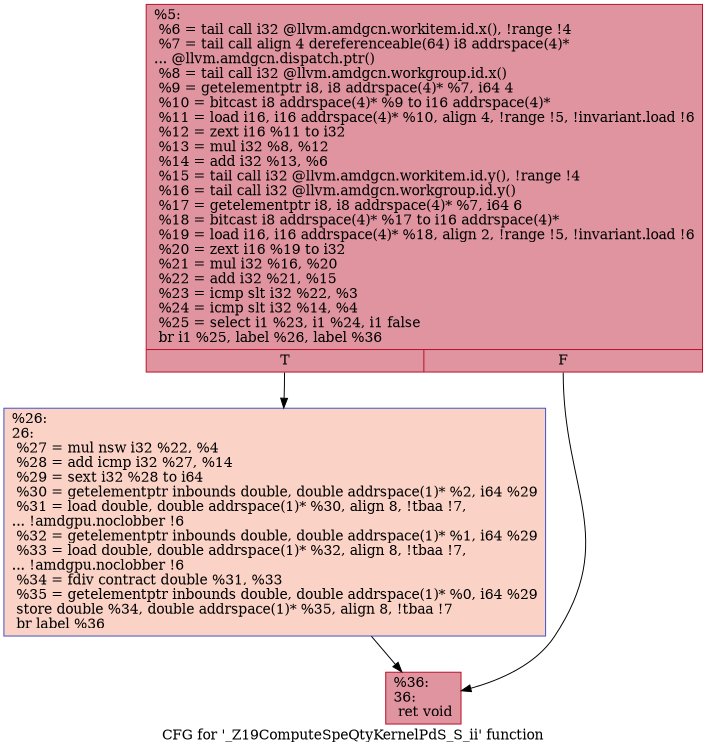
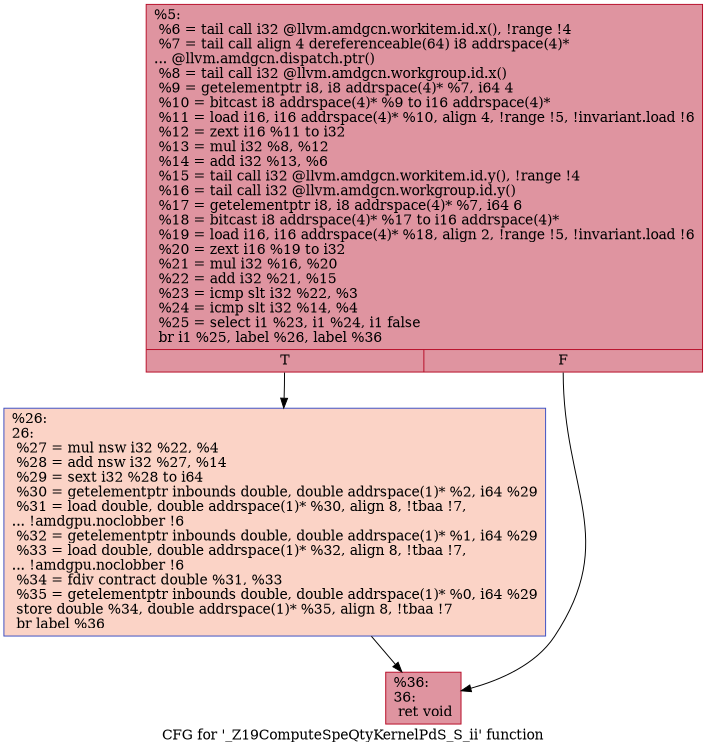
node "%26:": text "%28 = add icmp i32 %27, %14" -> "%28 = add nsw i32 %27, %14"
